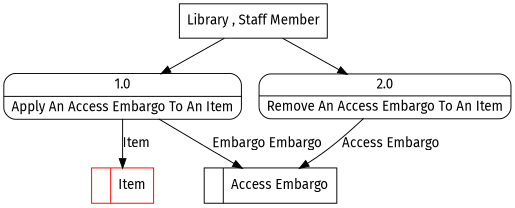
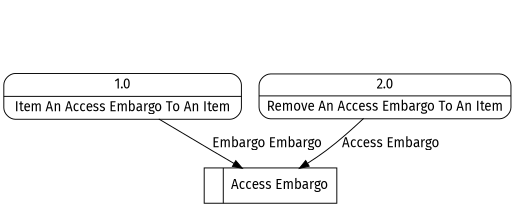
node "Library , Staff Member": removed
node "1.0": text "Apply An Access Embargo To An Item" -> "Item An Access Embargo To An Item"
node "Item": removed
